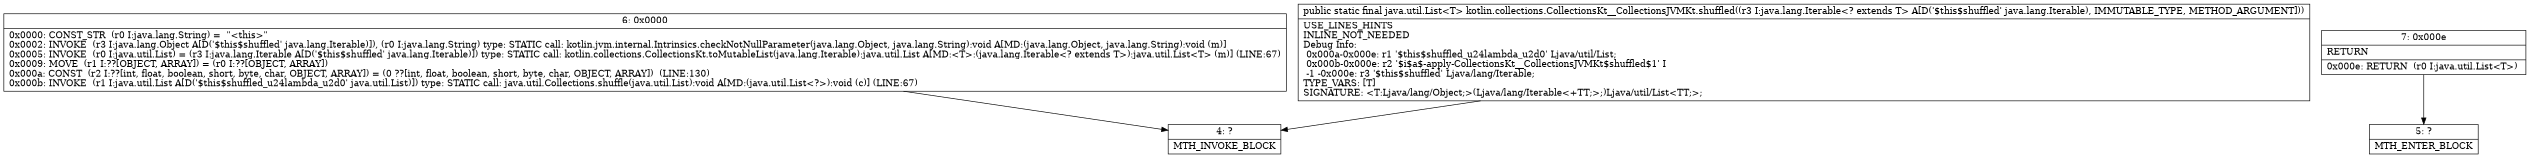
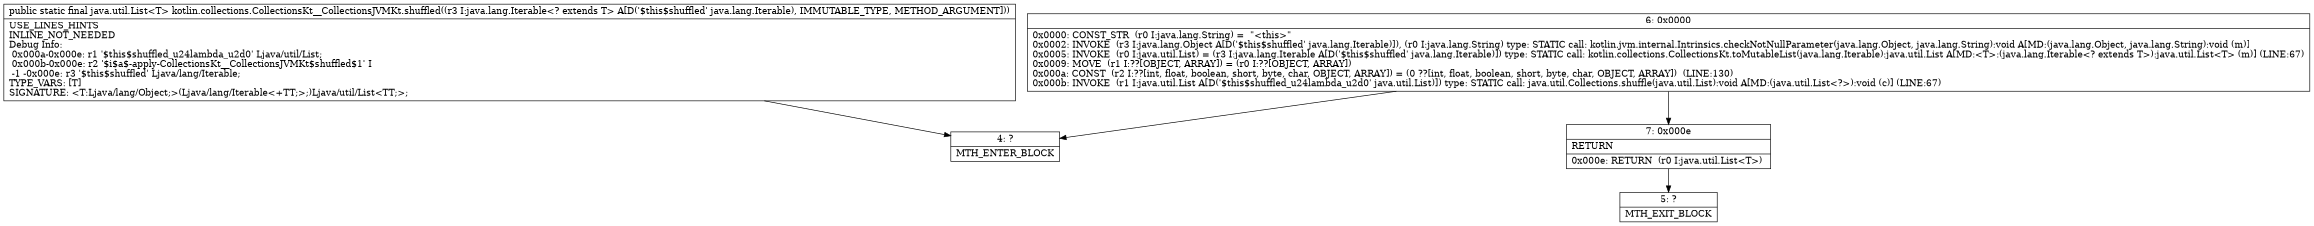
edge "6: 0x0000" -> "7: 0x000e": added
node "4: ?": text "MTH_INVOKE_BLOCK" -> "MTH_ENTER_BLOCK"
node "5: ?": text "MTH_ENTER_BLOCK" -> "MTH_EXIT_BLOCK"
